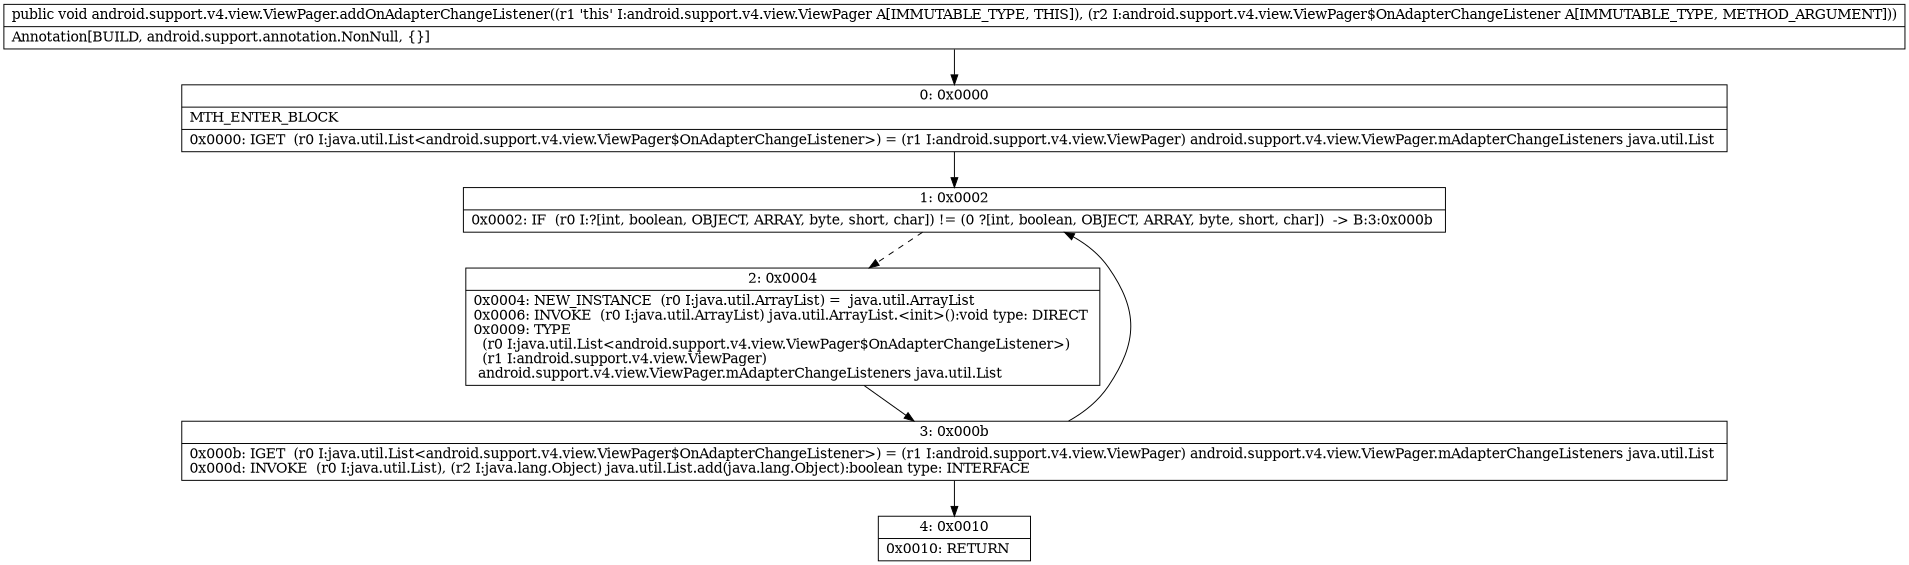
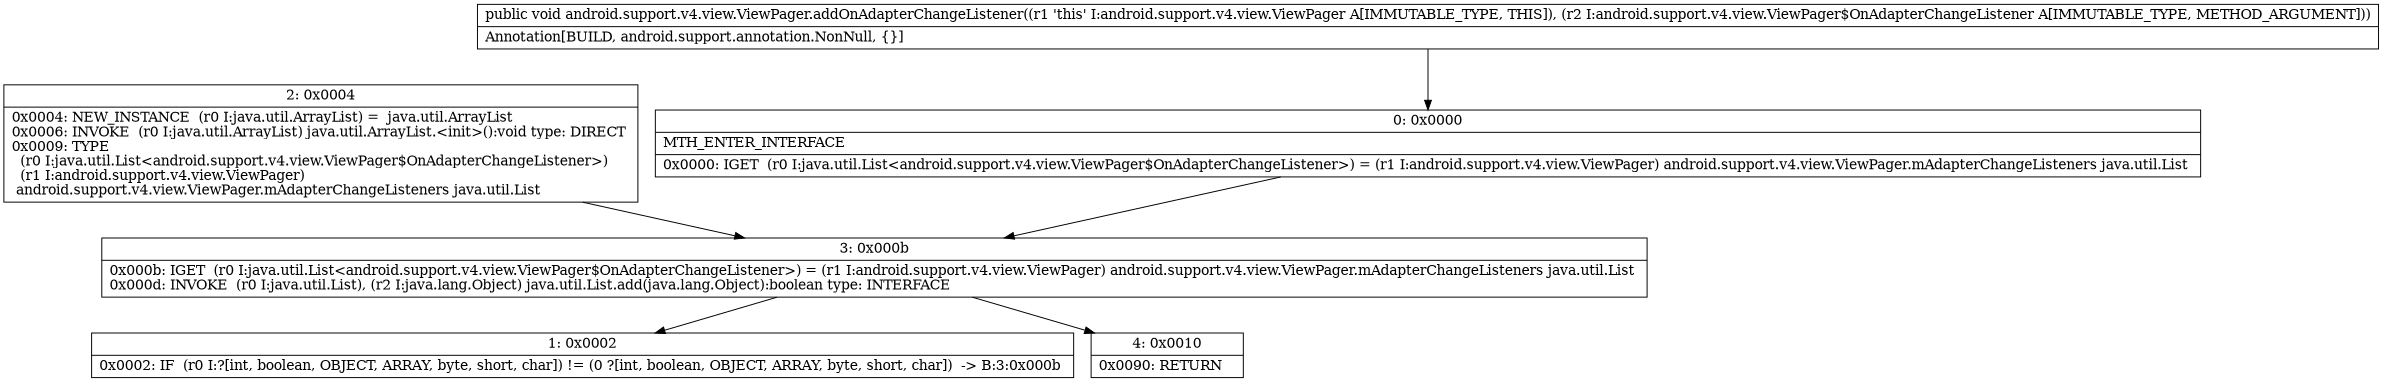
node "0: 0x0000": text "MTH_ENTER_BLOCK" -> "MTH_ENTER_INTERFACE"
edge "0: 0x0000" -> "1: 0x0002": now "0: 0x0000" -> "3: 0x000b"
edge "1: 0x0002" -> "2: 0x0004": removed
node "4: 0x0010": text "0x0010: RETURN" -> "0x0090: RETURN"
